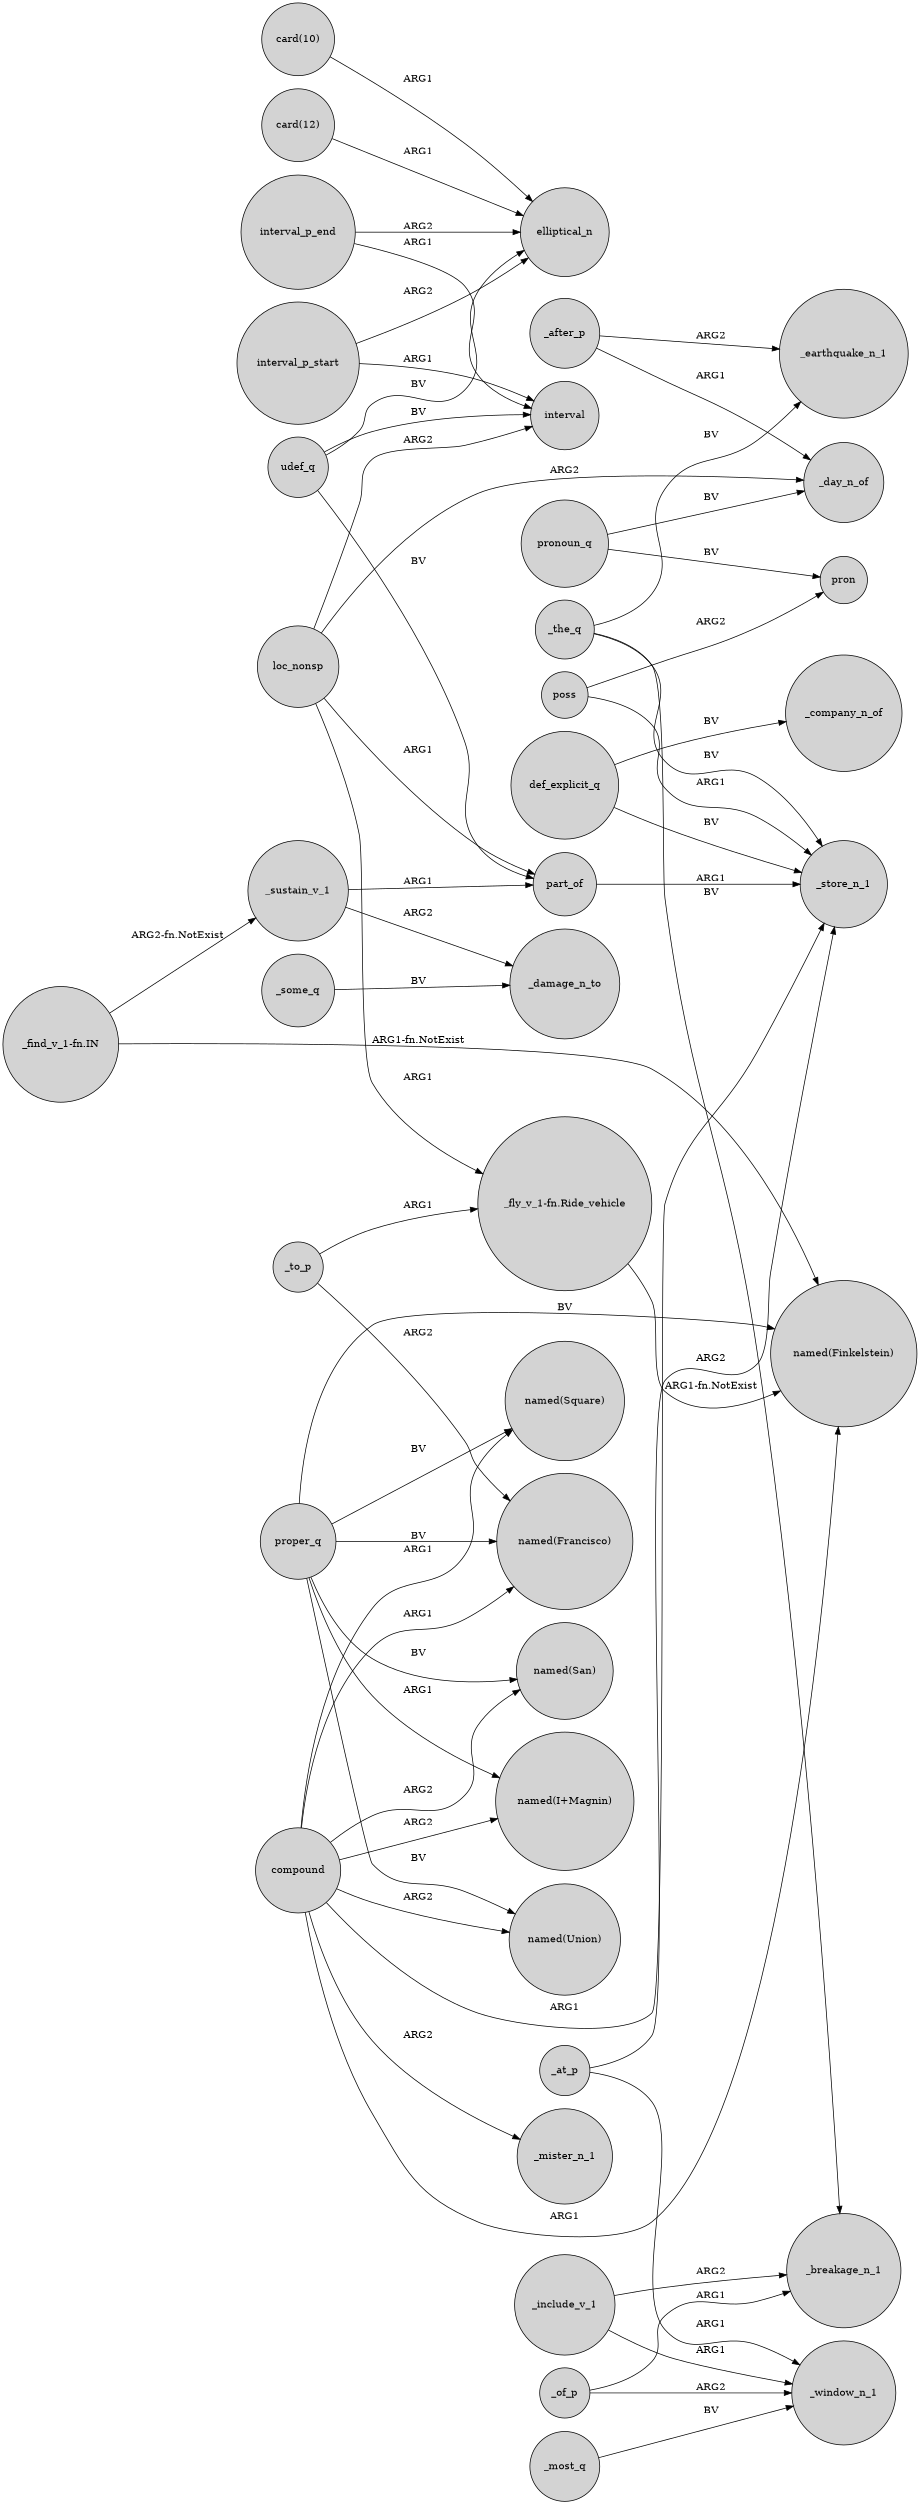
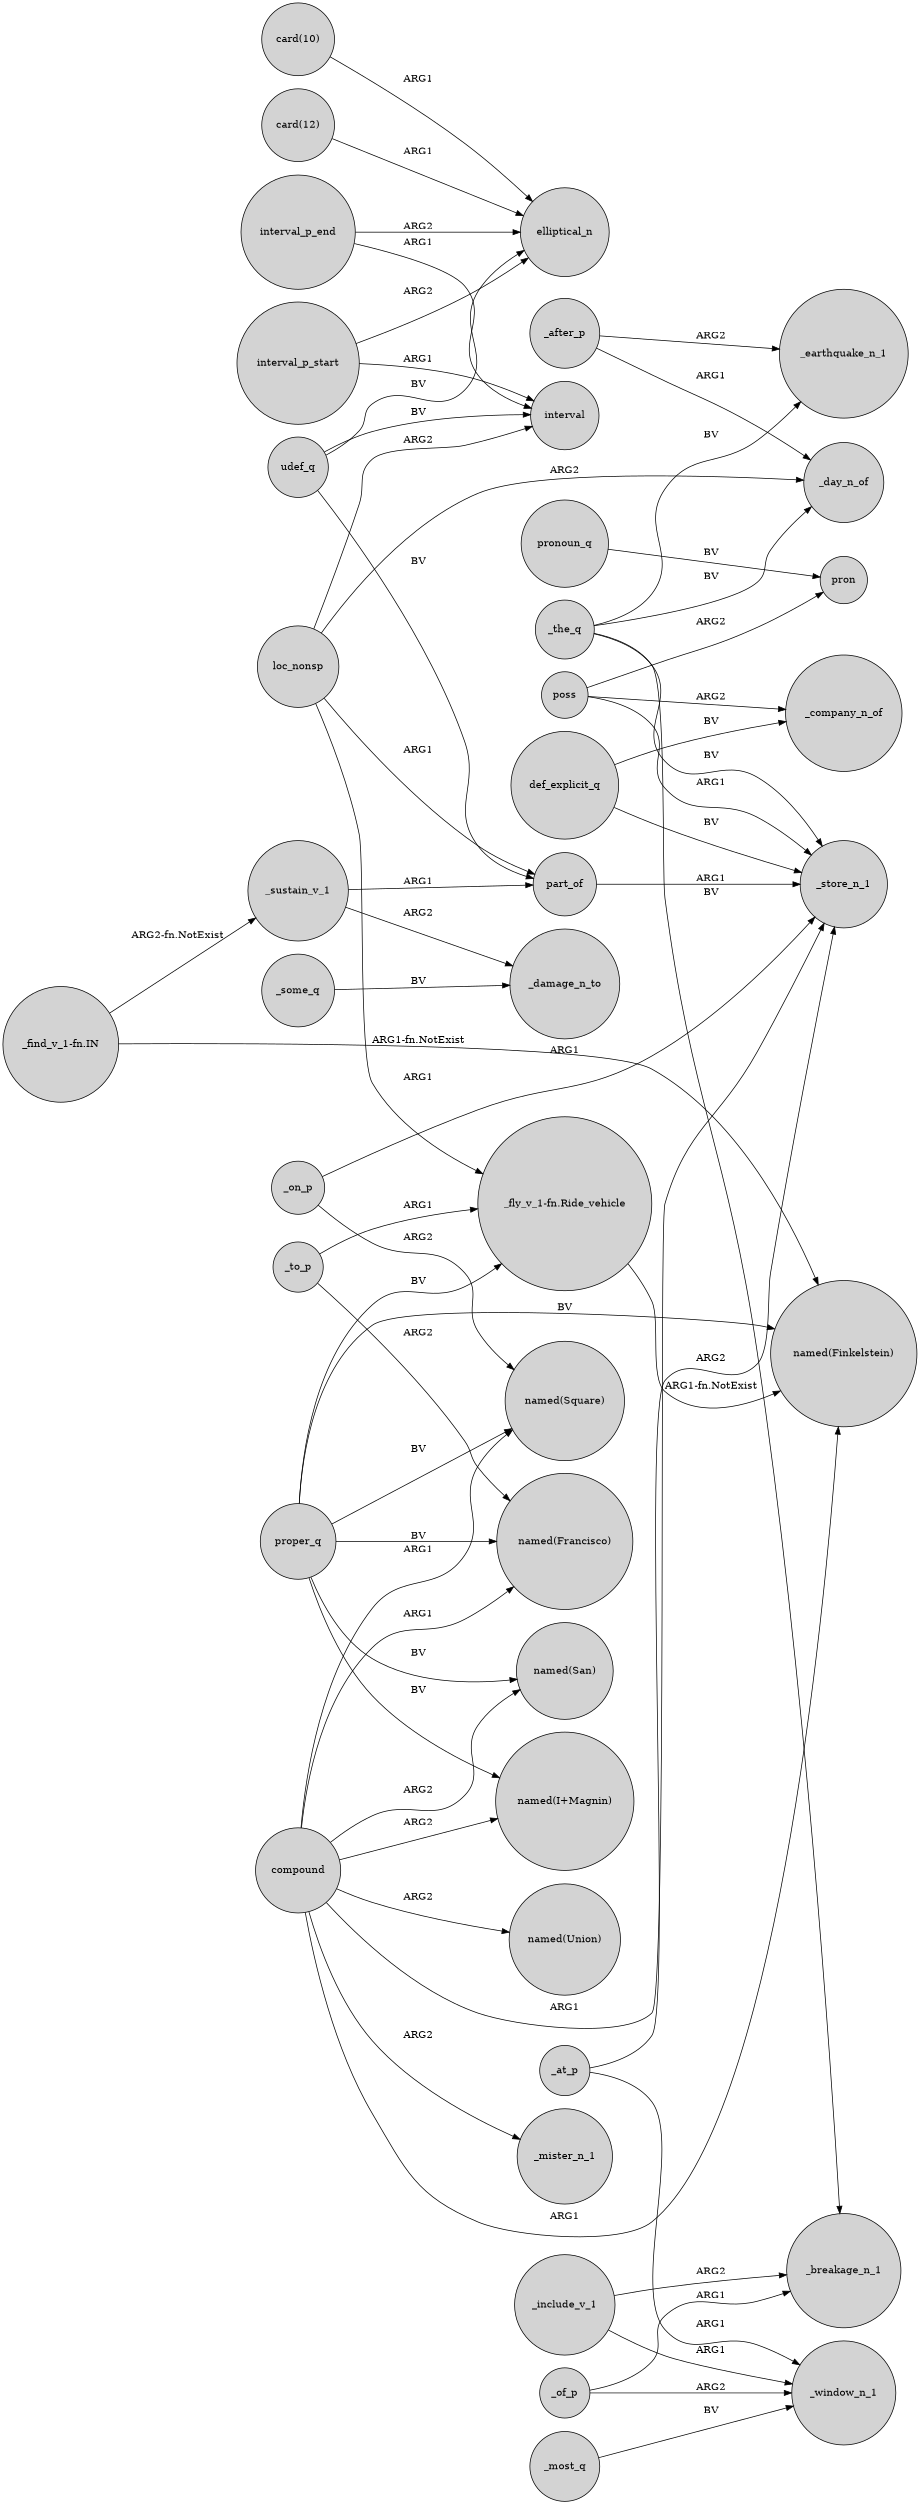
edge "pronoun_q" -> "_day_n_of": now "_the_q" -> "_day_n_of"
edge "poss" -> "_company_n_of": added, label "ARG2"
node "_on_p": added
edge "proper_q" -> "named(I+Magnin)": label "ARG1" -> "BV"
edge "proper_q" -> "named(Union)": now "proper_q" -> "_fly_v_1-fn.Ride_vehicle"
